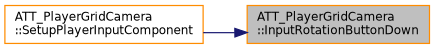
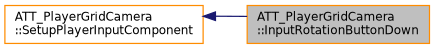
edge "ATT_PlayerGridCamera ::SetupPlayerInputComponent" -> "ATT_PlayerGridCamera ::InputRotationButtonDown": reversed
